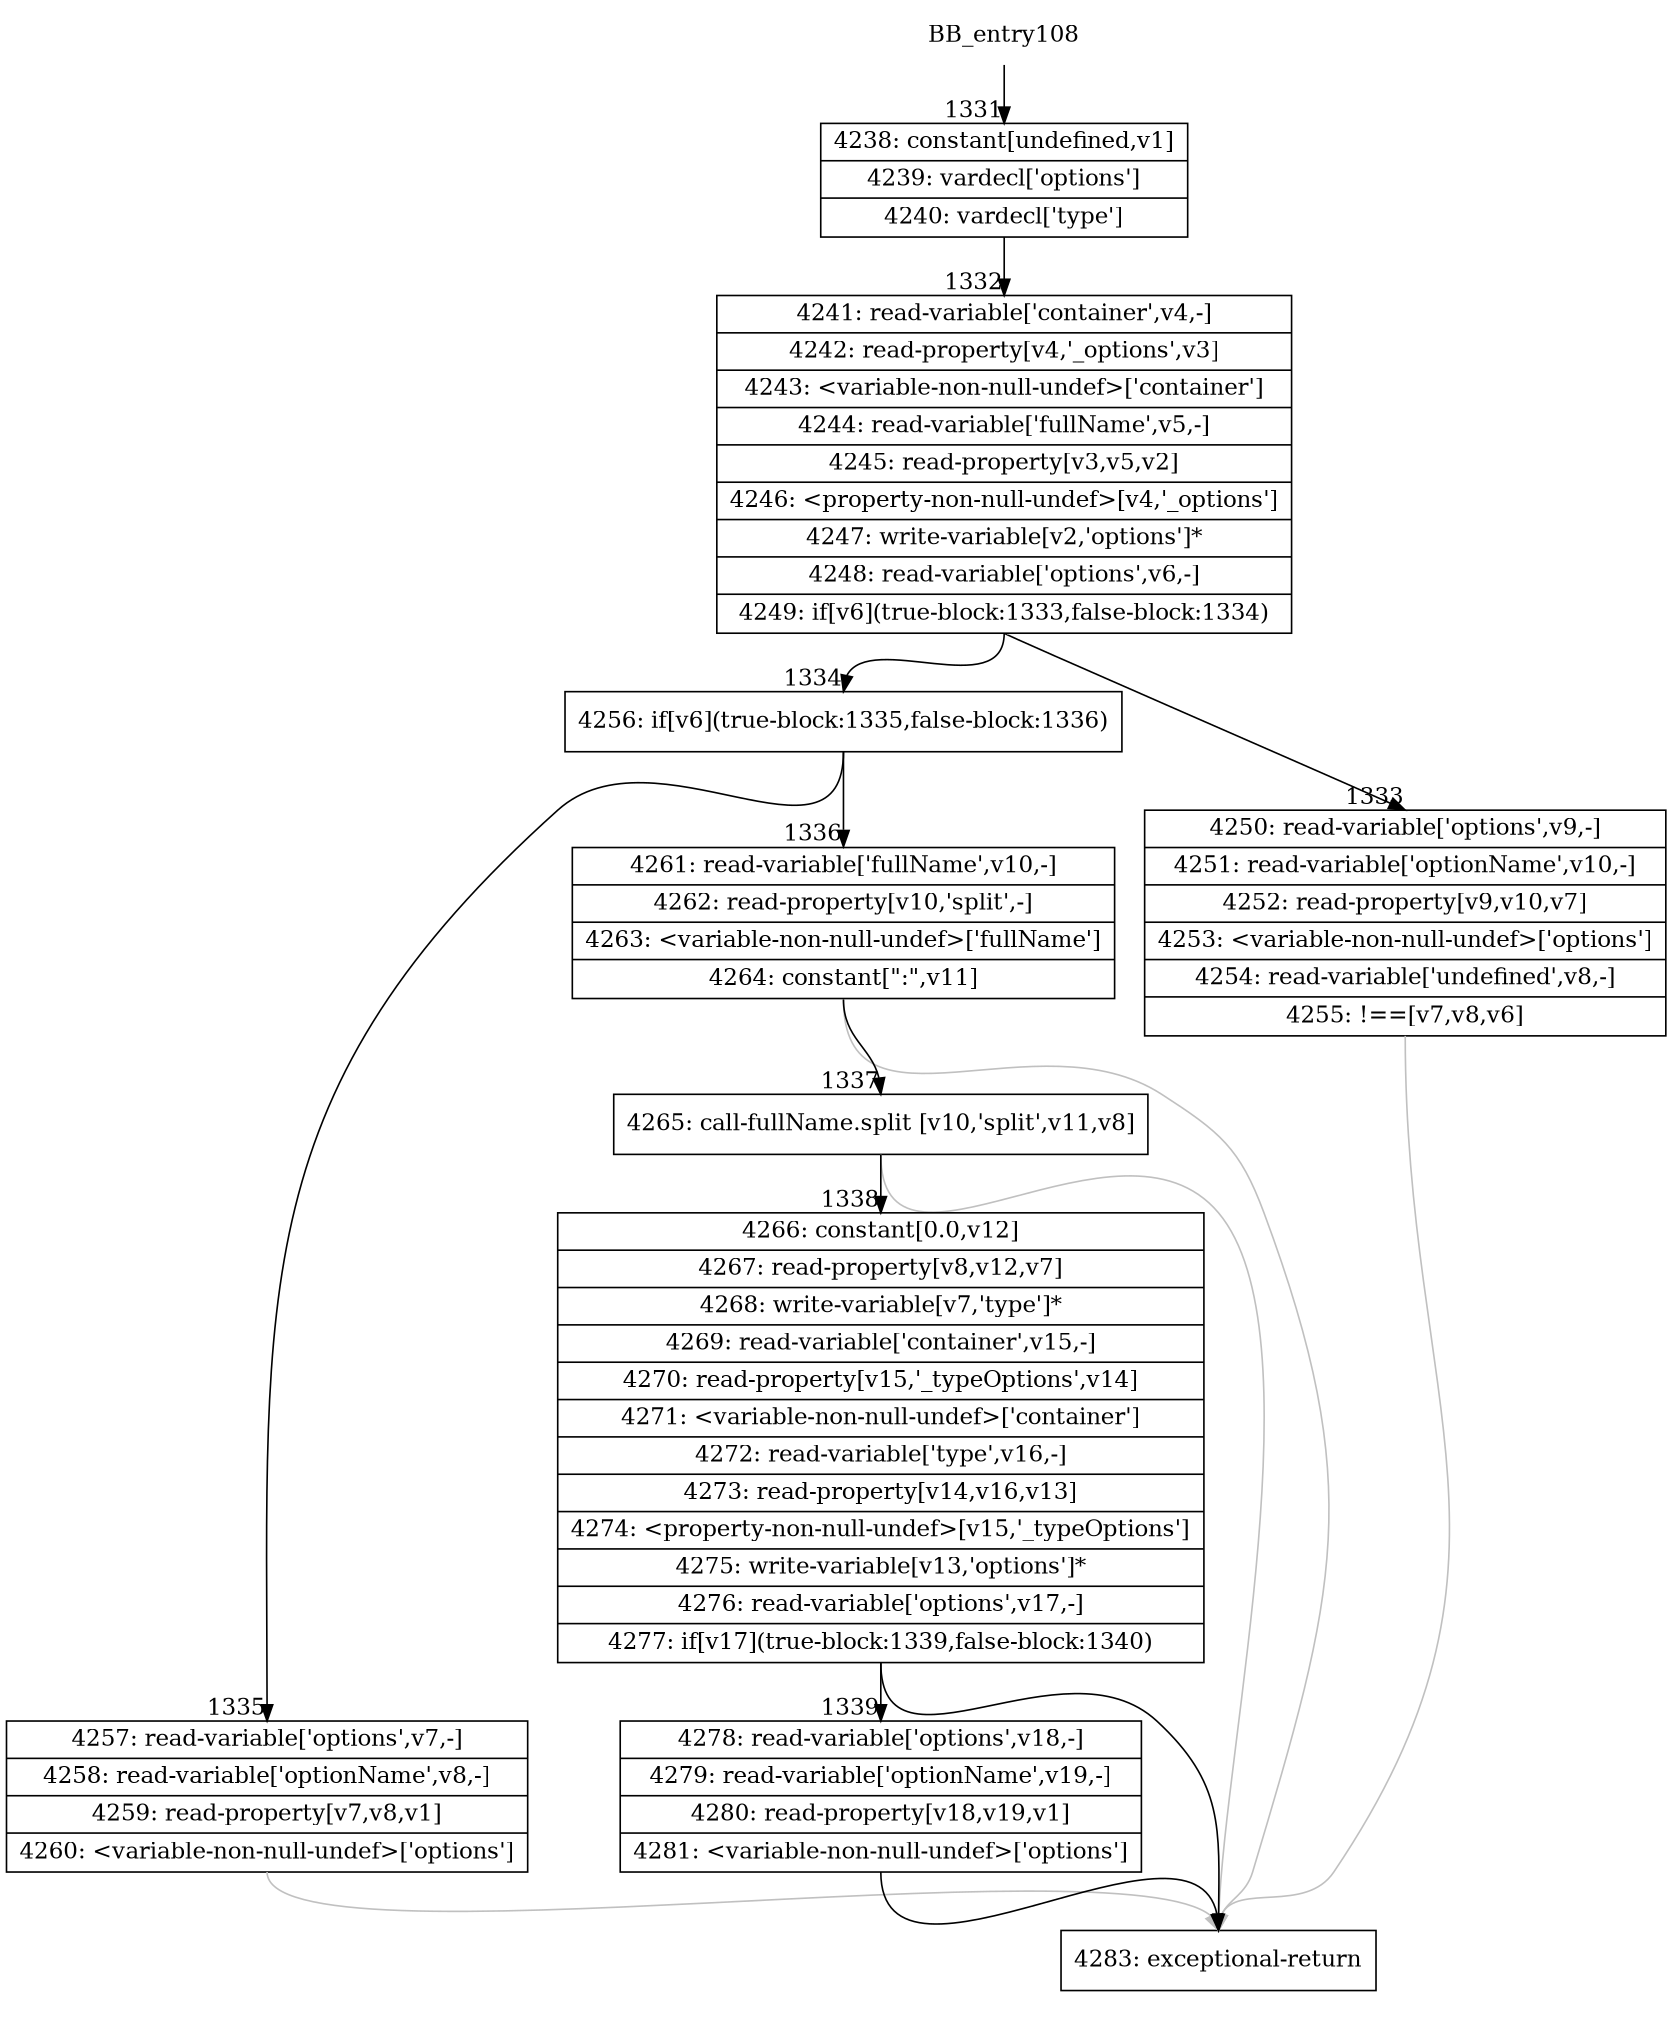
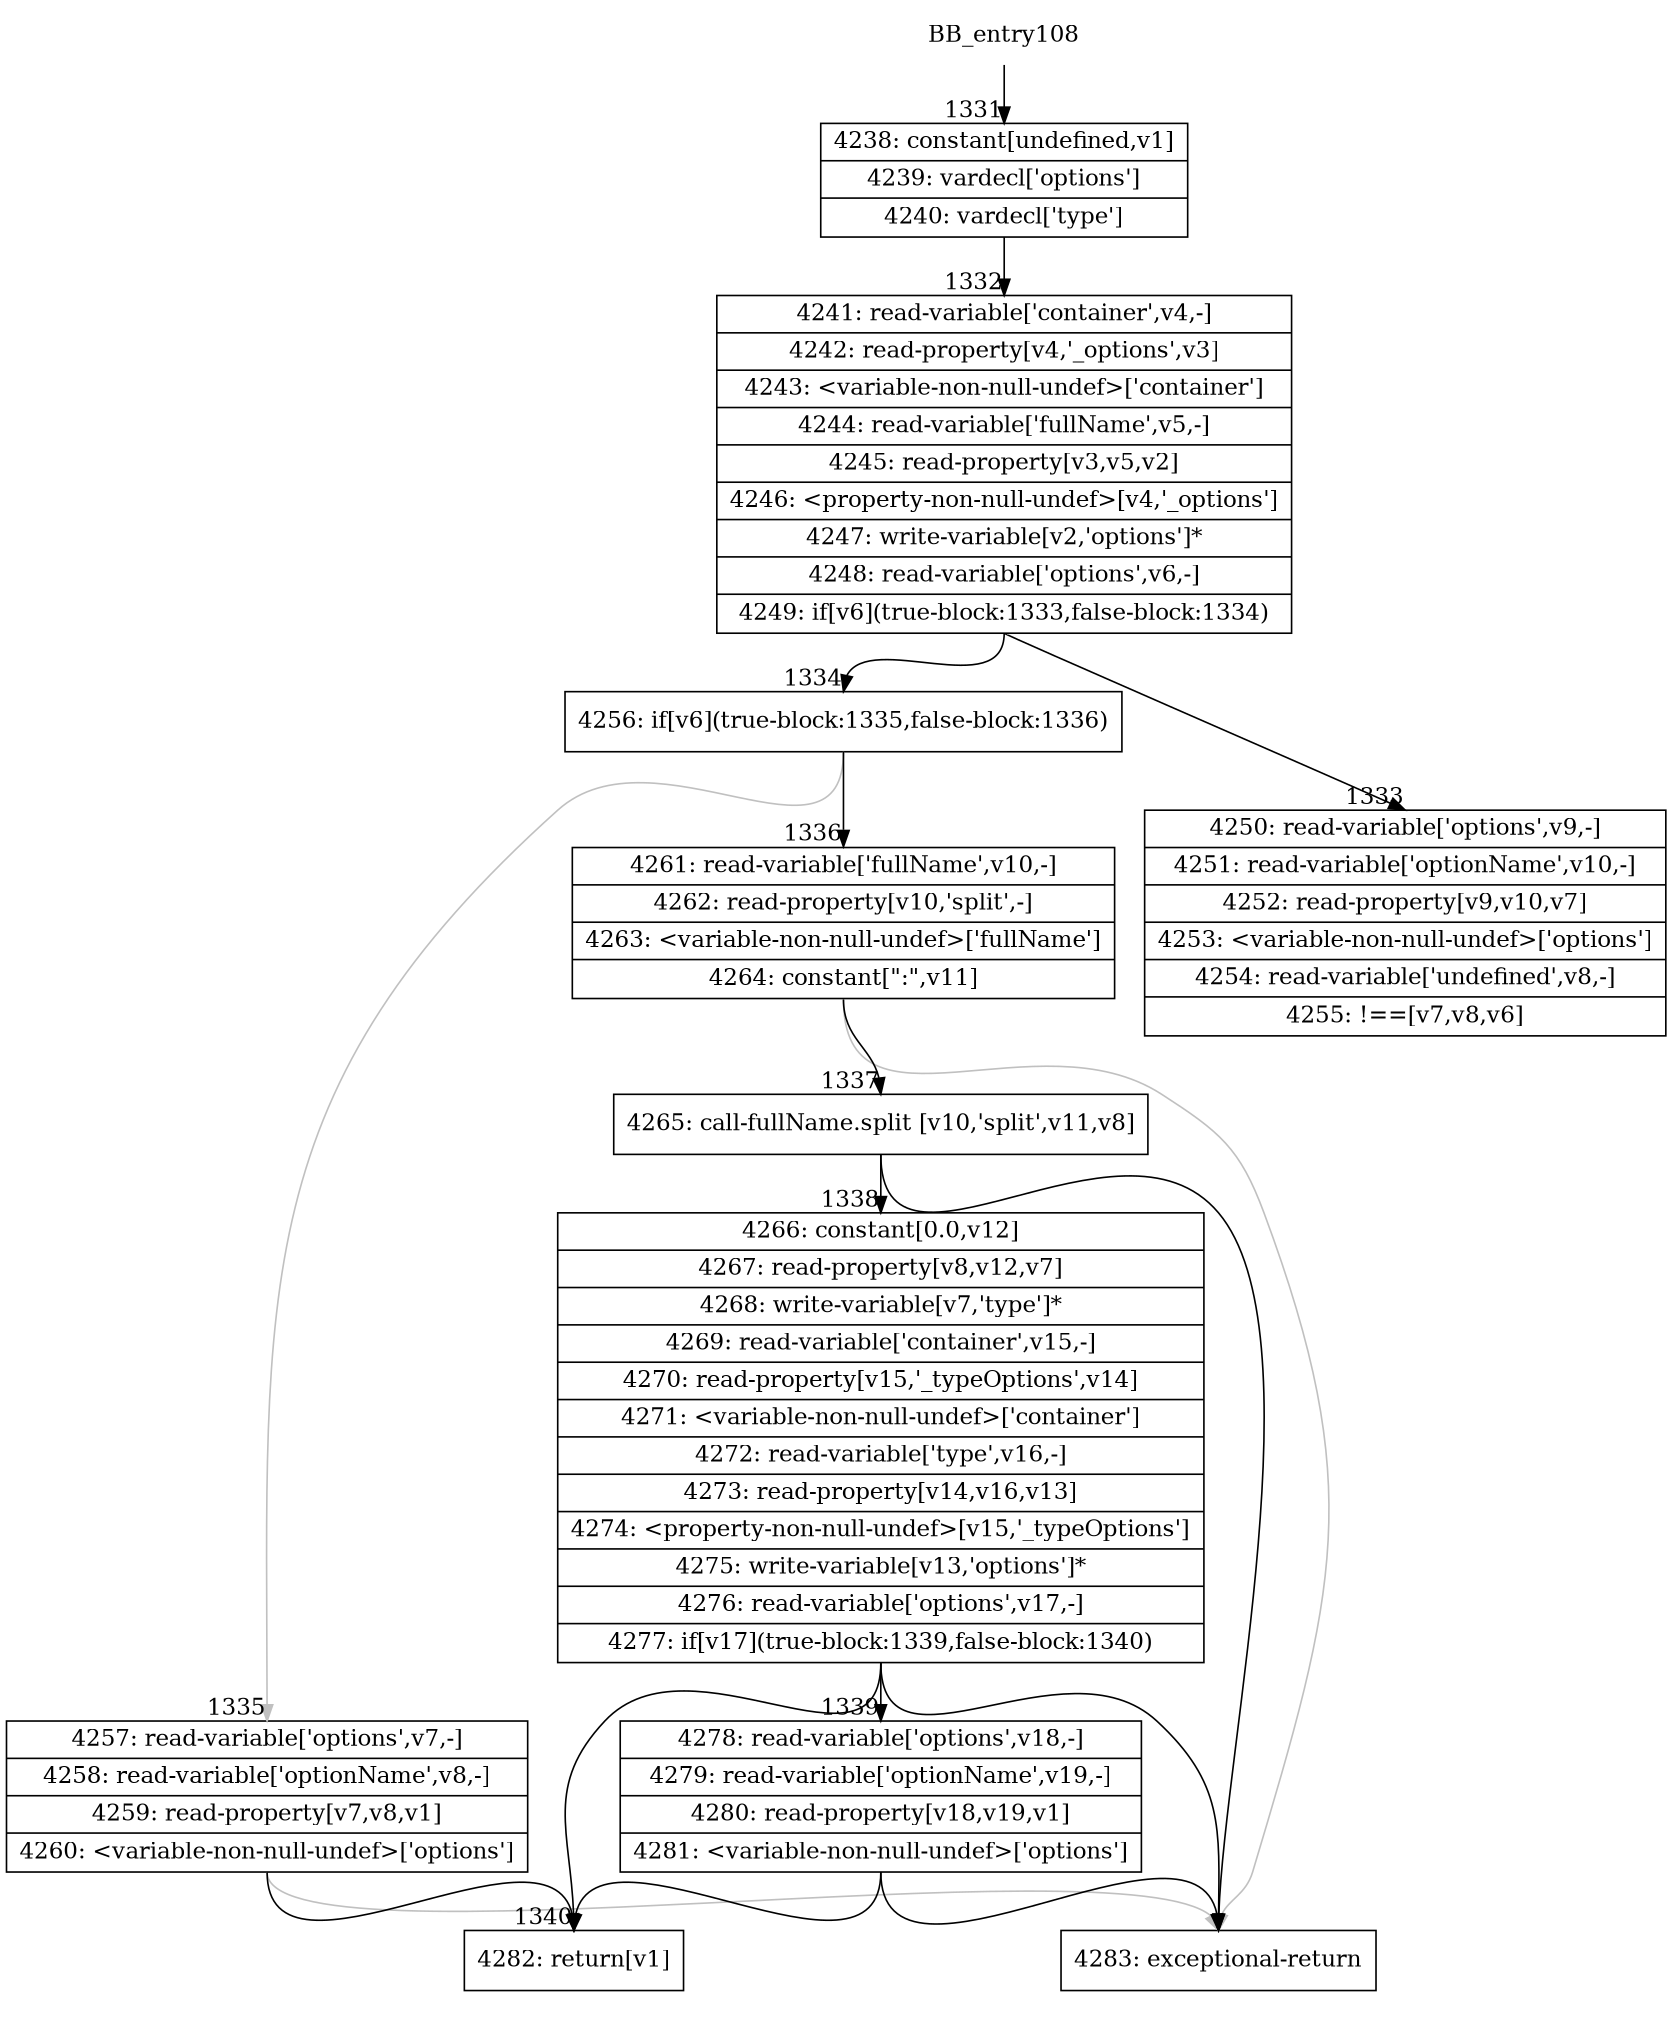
edge "4256: if[v6](true-block:1335,false-block:1336)" -> "4257: read-variable['options',v7,-]": color black -> gray
edge "4265: call-fullName.split [v10,'split',v11,v8]" -> "4283: exceptional-return": color gray -> black
edge "4250: read-variable['options',v9,-]" -> "4283: exceptional-return": removed
node "4282: return[v1]": added
